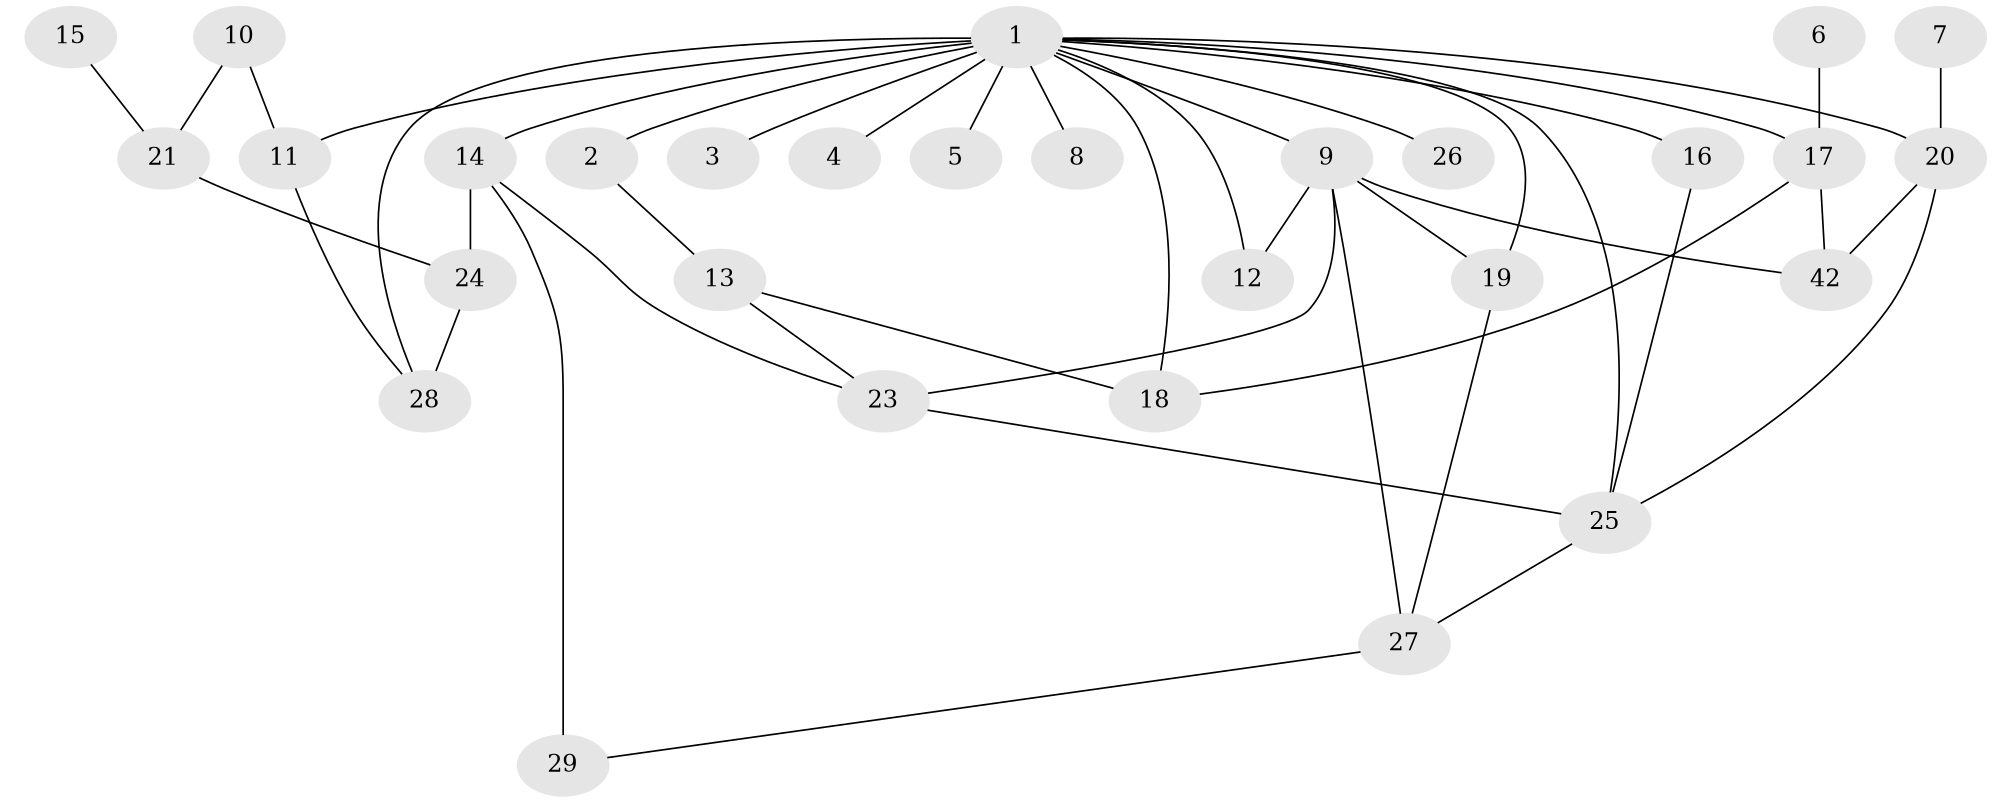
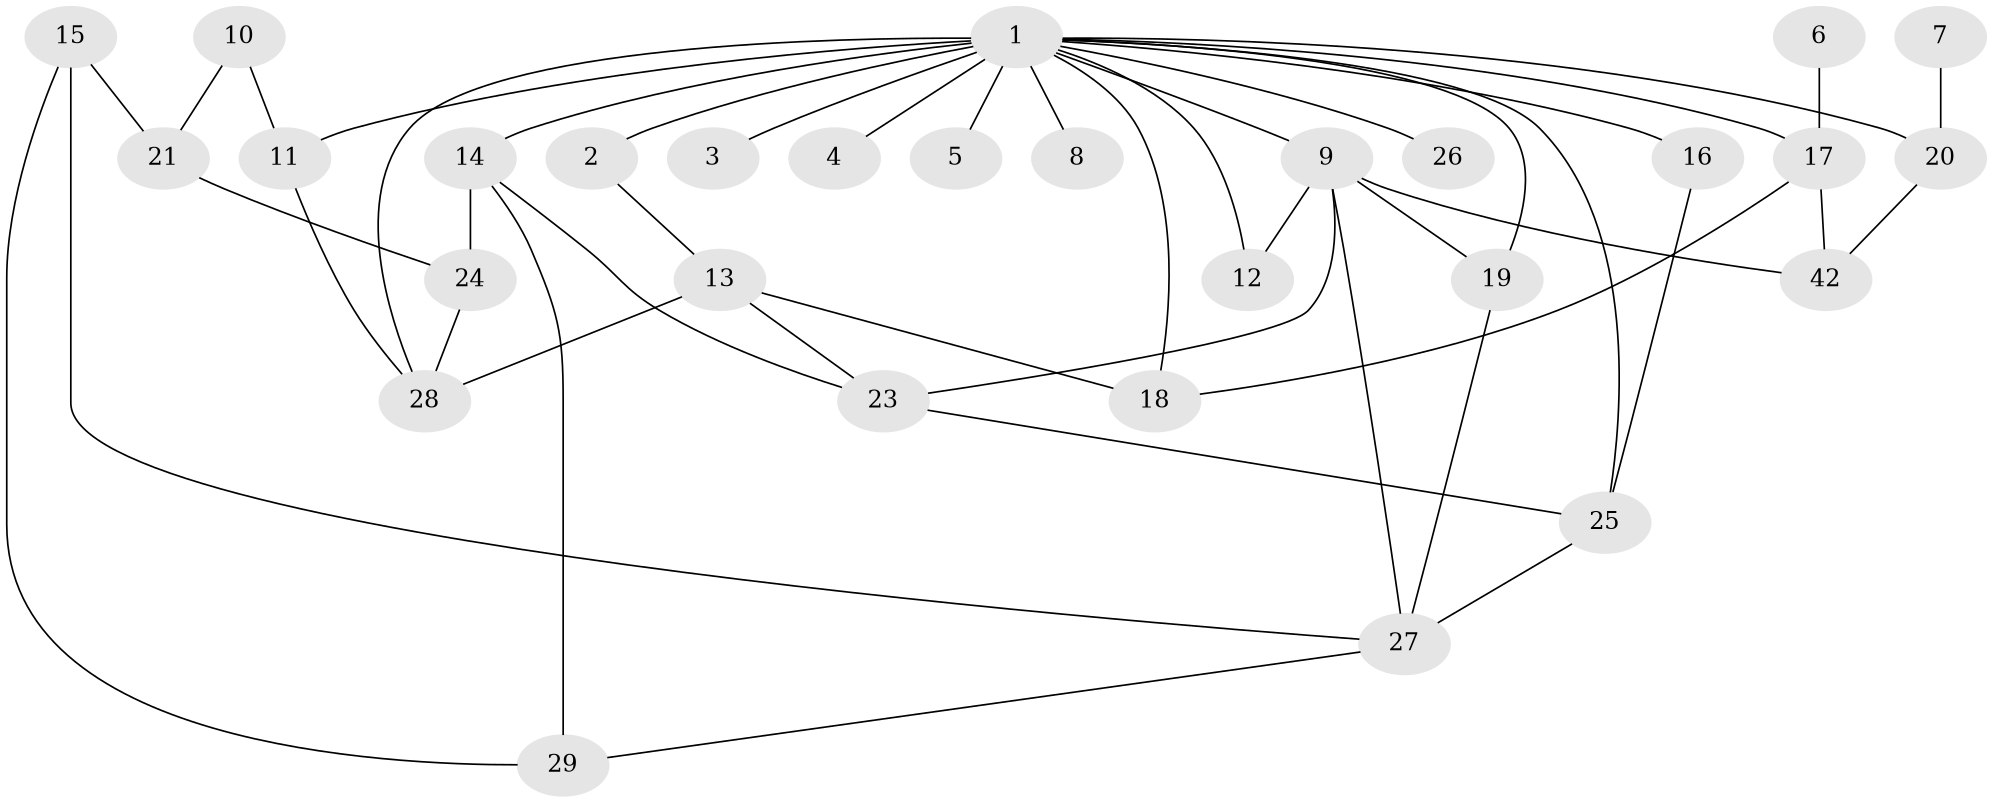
edge "13" -- "28": added
edge "20" -- "25": removed
edge "15" -- "27": added
edge "15" -- "29": added
